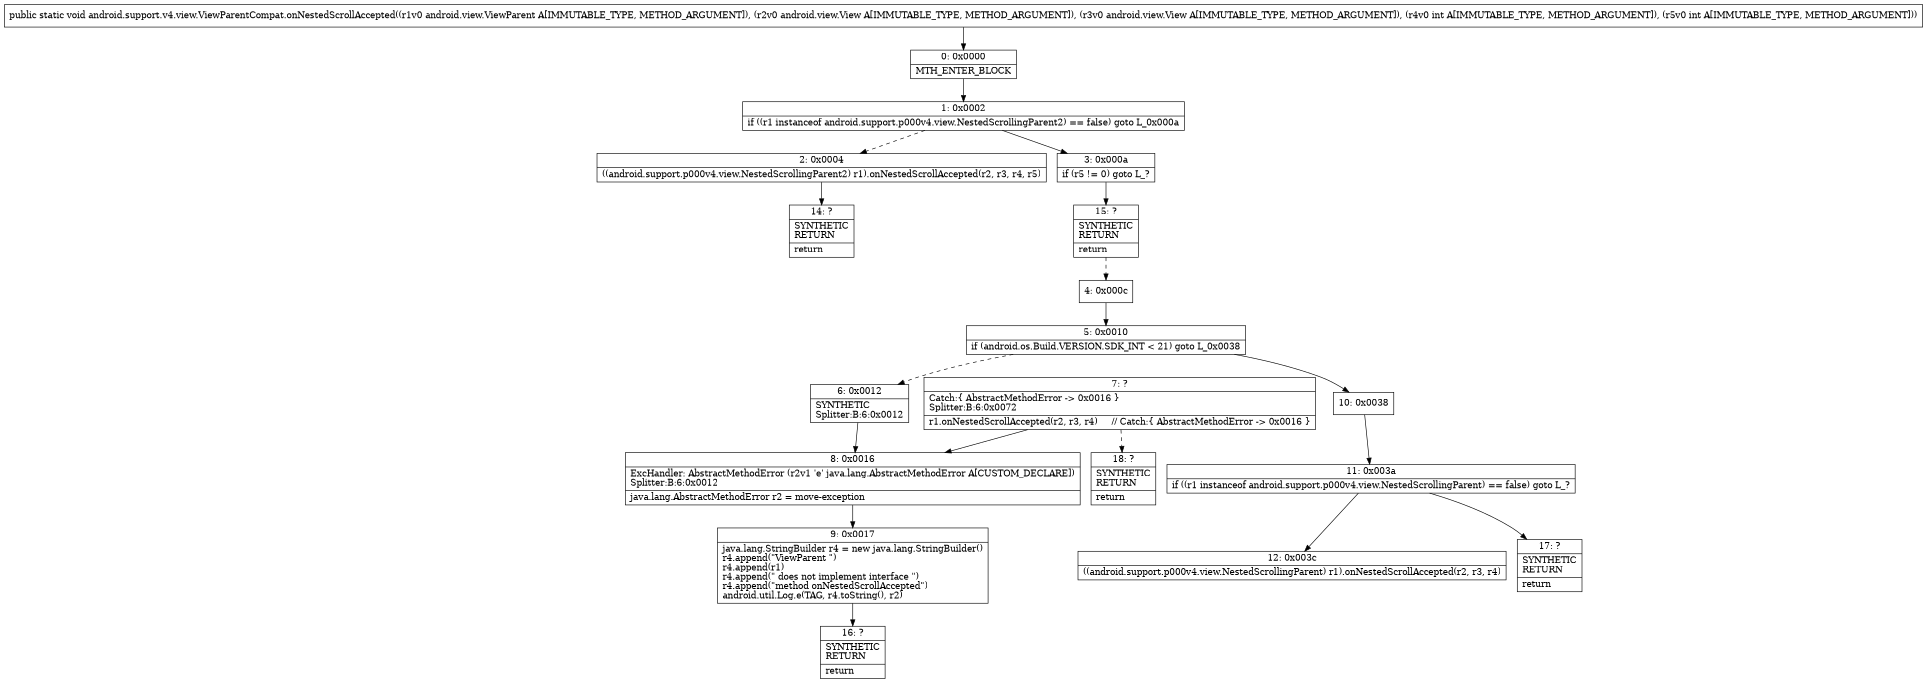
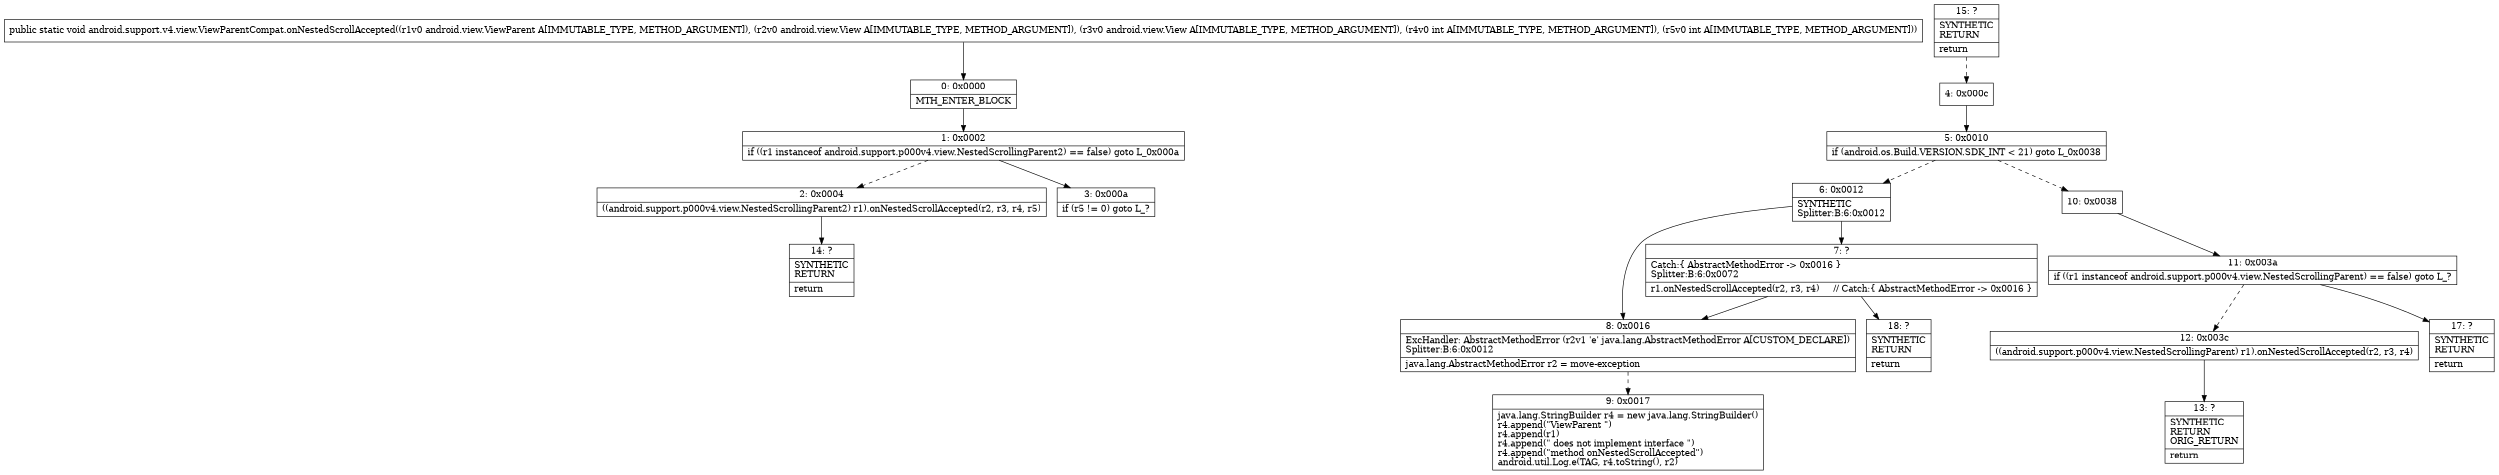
edge "3: 0x000a" -> "15: ?": removed
edge "6: 0x0012" -> "7: ?": added
edge "5: 0x0010" -> "10: 0x0038": style solid -> dashed
node "13: ?": added
edge "7: ?" -> "18: ?": style dashed -> solid
edge "8: 0x0016" -> "9: 0x0017": style solid -> dashed
edge "11: 0x003a" -> "12: 0x003c": style solid -> dashed
node "16: ?": removed
